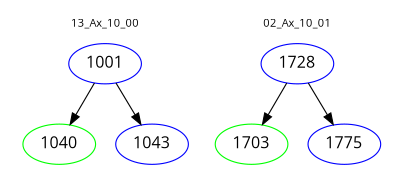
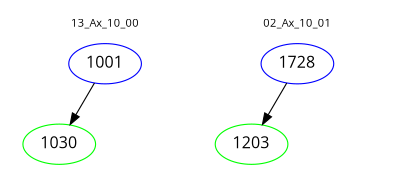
node "1040": label "1040" -> "1030"
node "1043": removed
node "1703": label "1703" -> "1203"
node "1775": removed
